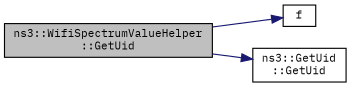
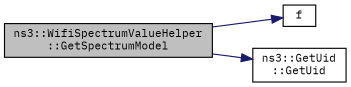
node "ns3::WifiSpectrumValueHelper ::GetUid": label "ns3::WifiSpectrumValueHelper ::GetUid" -> "ns3::WifiSpectrumValueHelper ::GetSpectrumModel"
